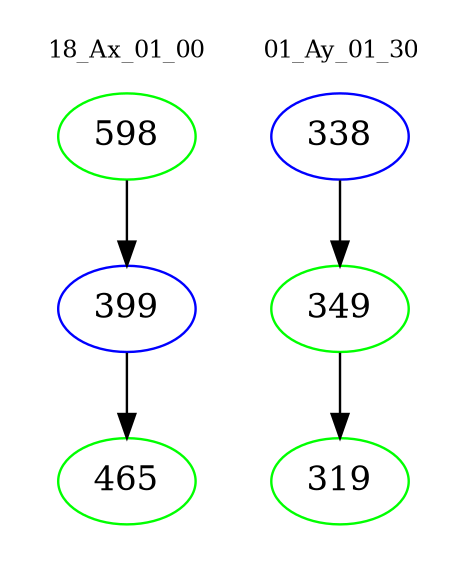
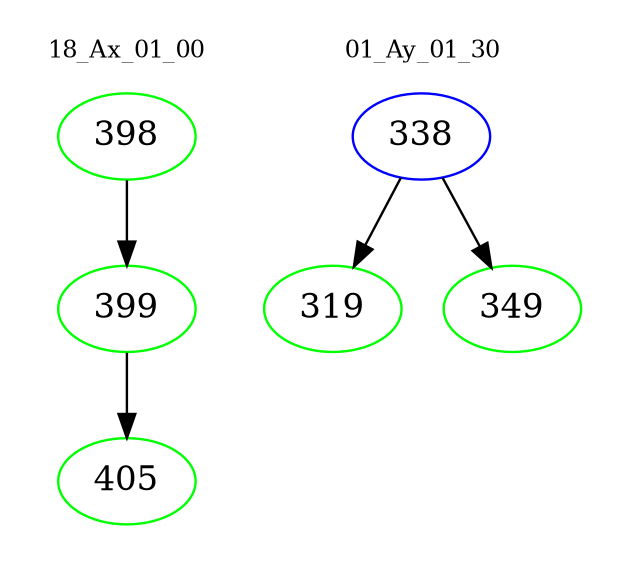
node "598": label "598" -> "398"
node "399": color blue -> green
edge "349" -> "319": now "338" -> "319"
node "465": label "465" -> "405"
